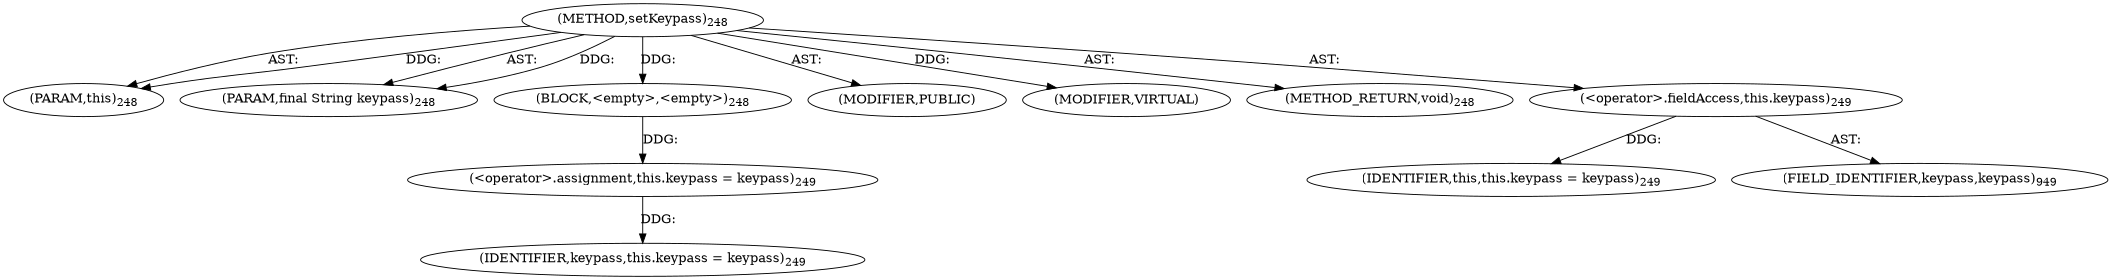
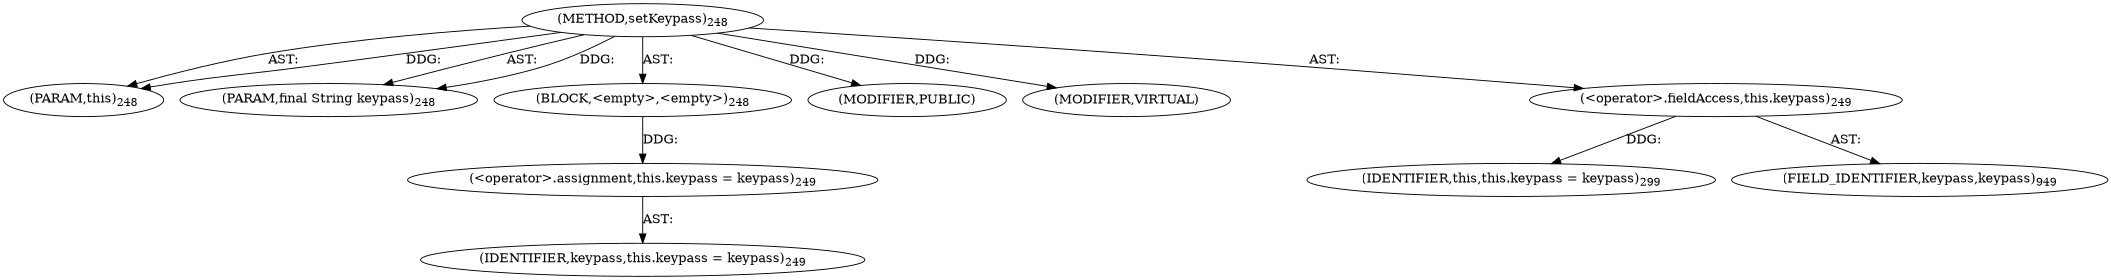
edge "(METHOD,setKeypass)" -> "(BLOCK,<empty>,<empty>)": label "DDG: " -> "AST: "
edge "(METHOD,setKeypass)" -> "(MODIFIER,PUBLIC)": label "AST: " -> "DDG: "
node "(METHOD_RETURN,void)": removed
node "(IDENTIFIER,this,this.keypass = keypass)": text "249" -> "299"
edge "(<operator>.assignment,this.keypass = keypass)" -> "(IDENTIFIER,keypass,this.keypass = keypass)": label "DDG: " -> "AST: "
